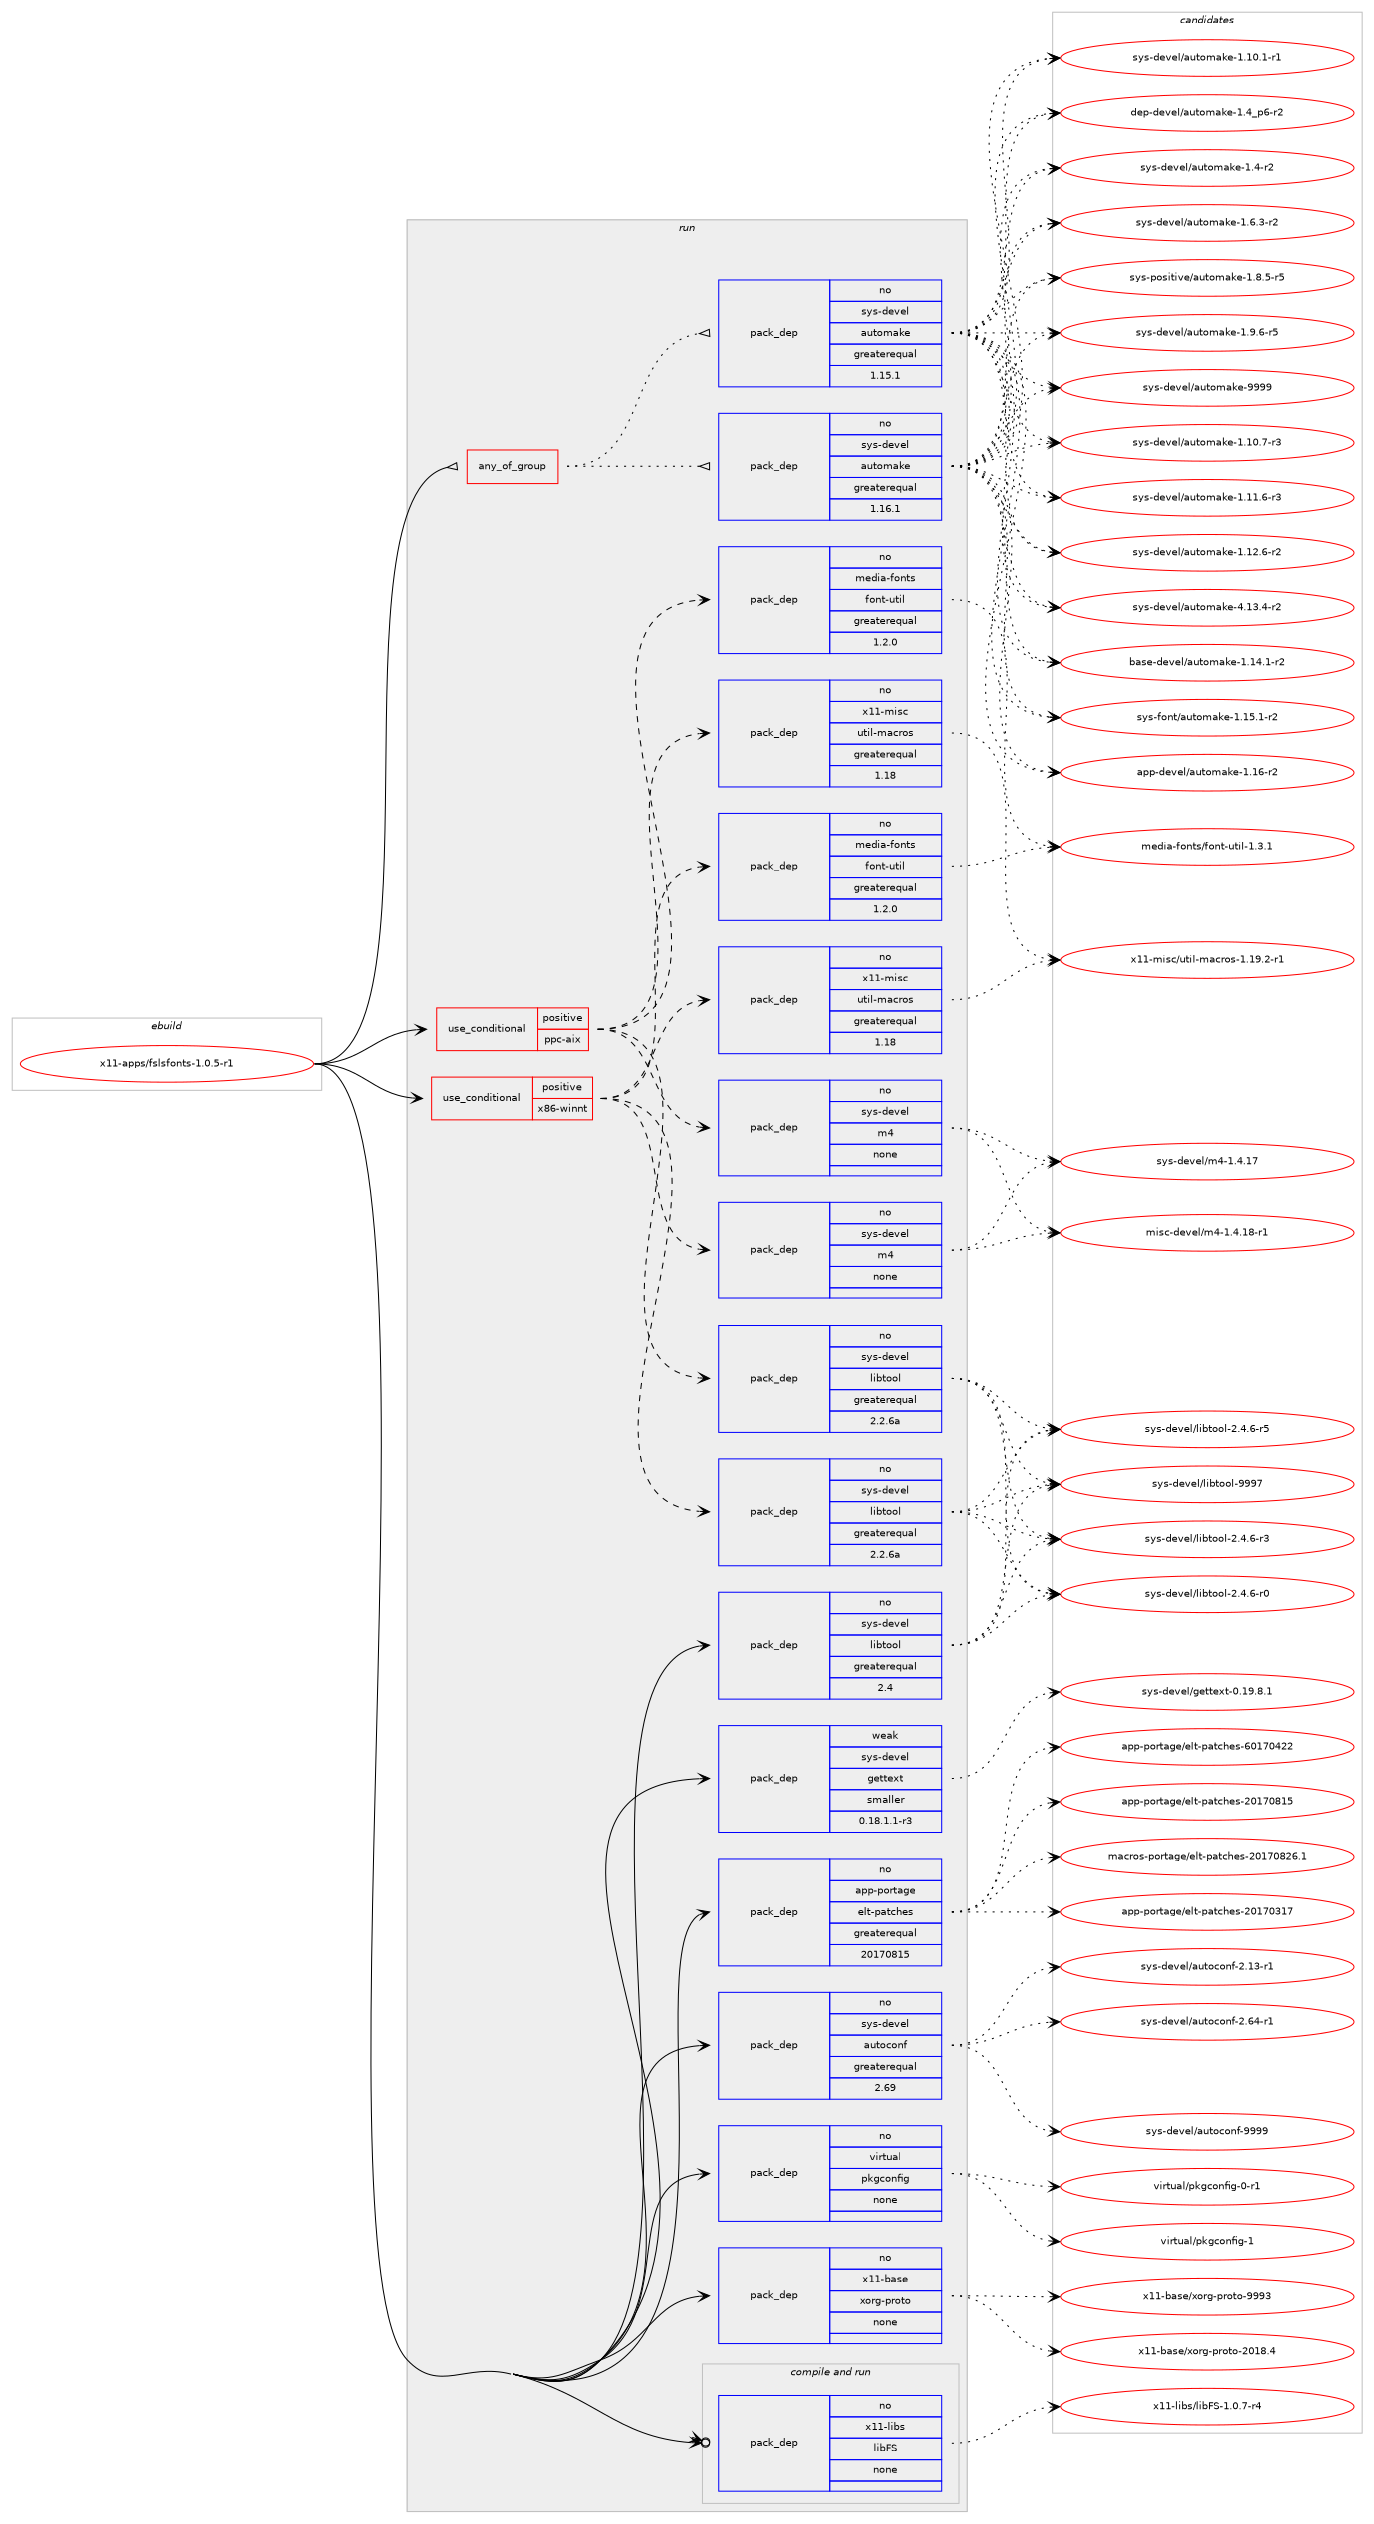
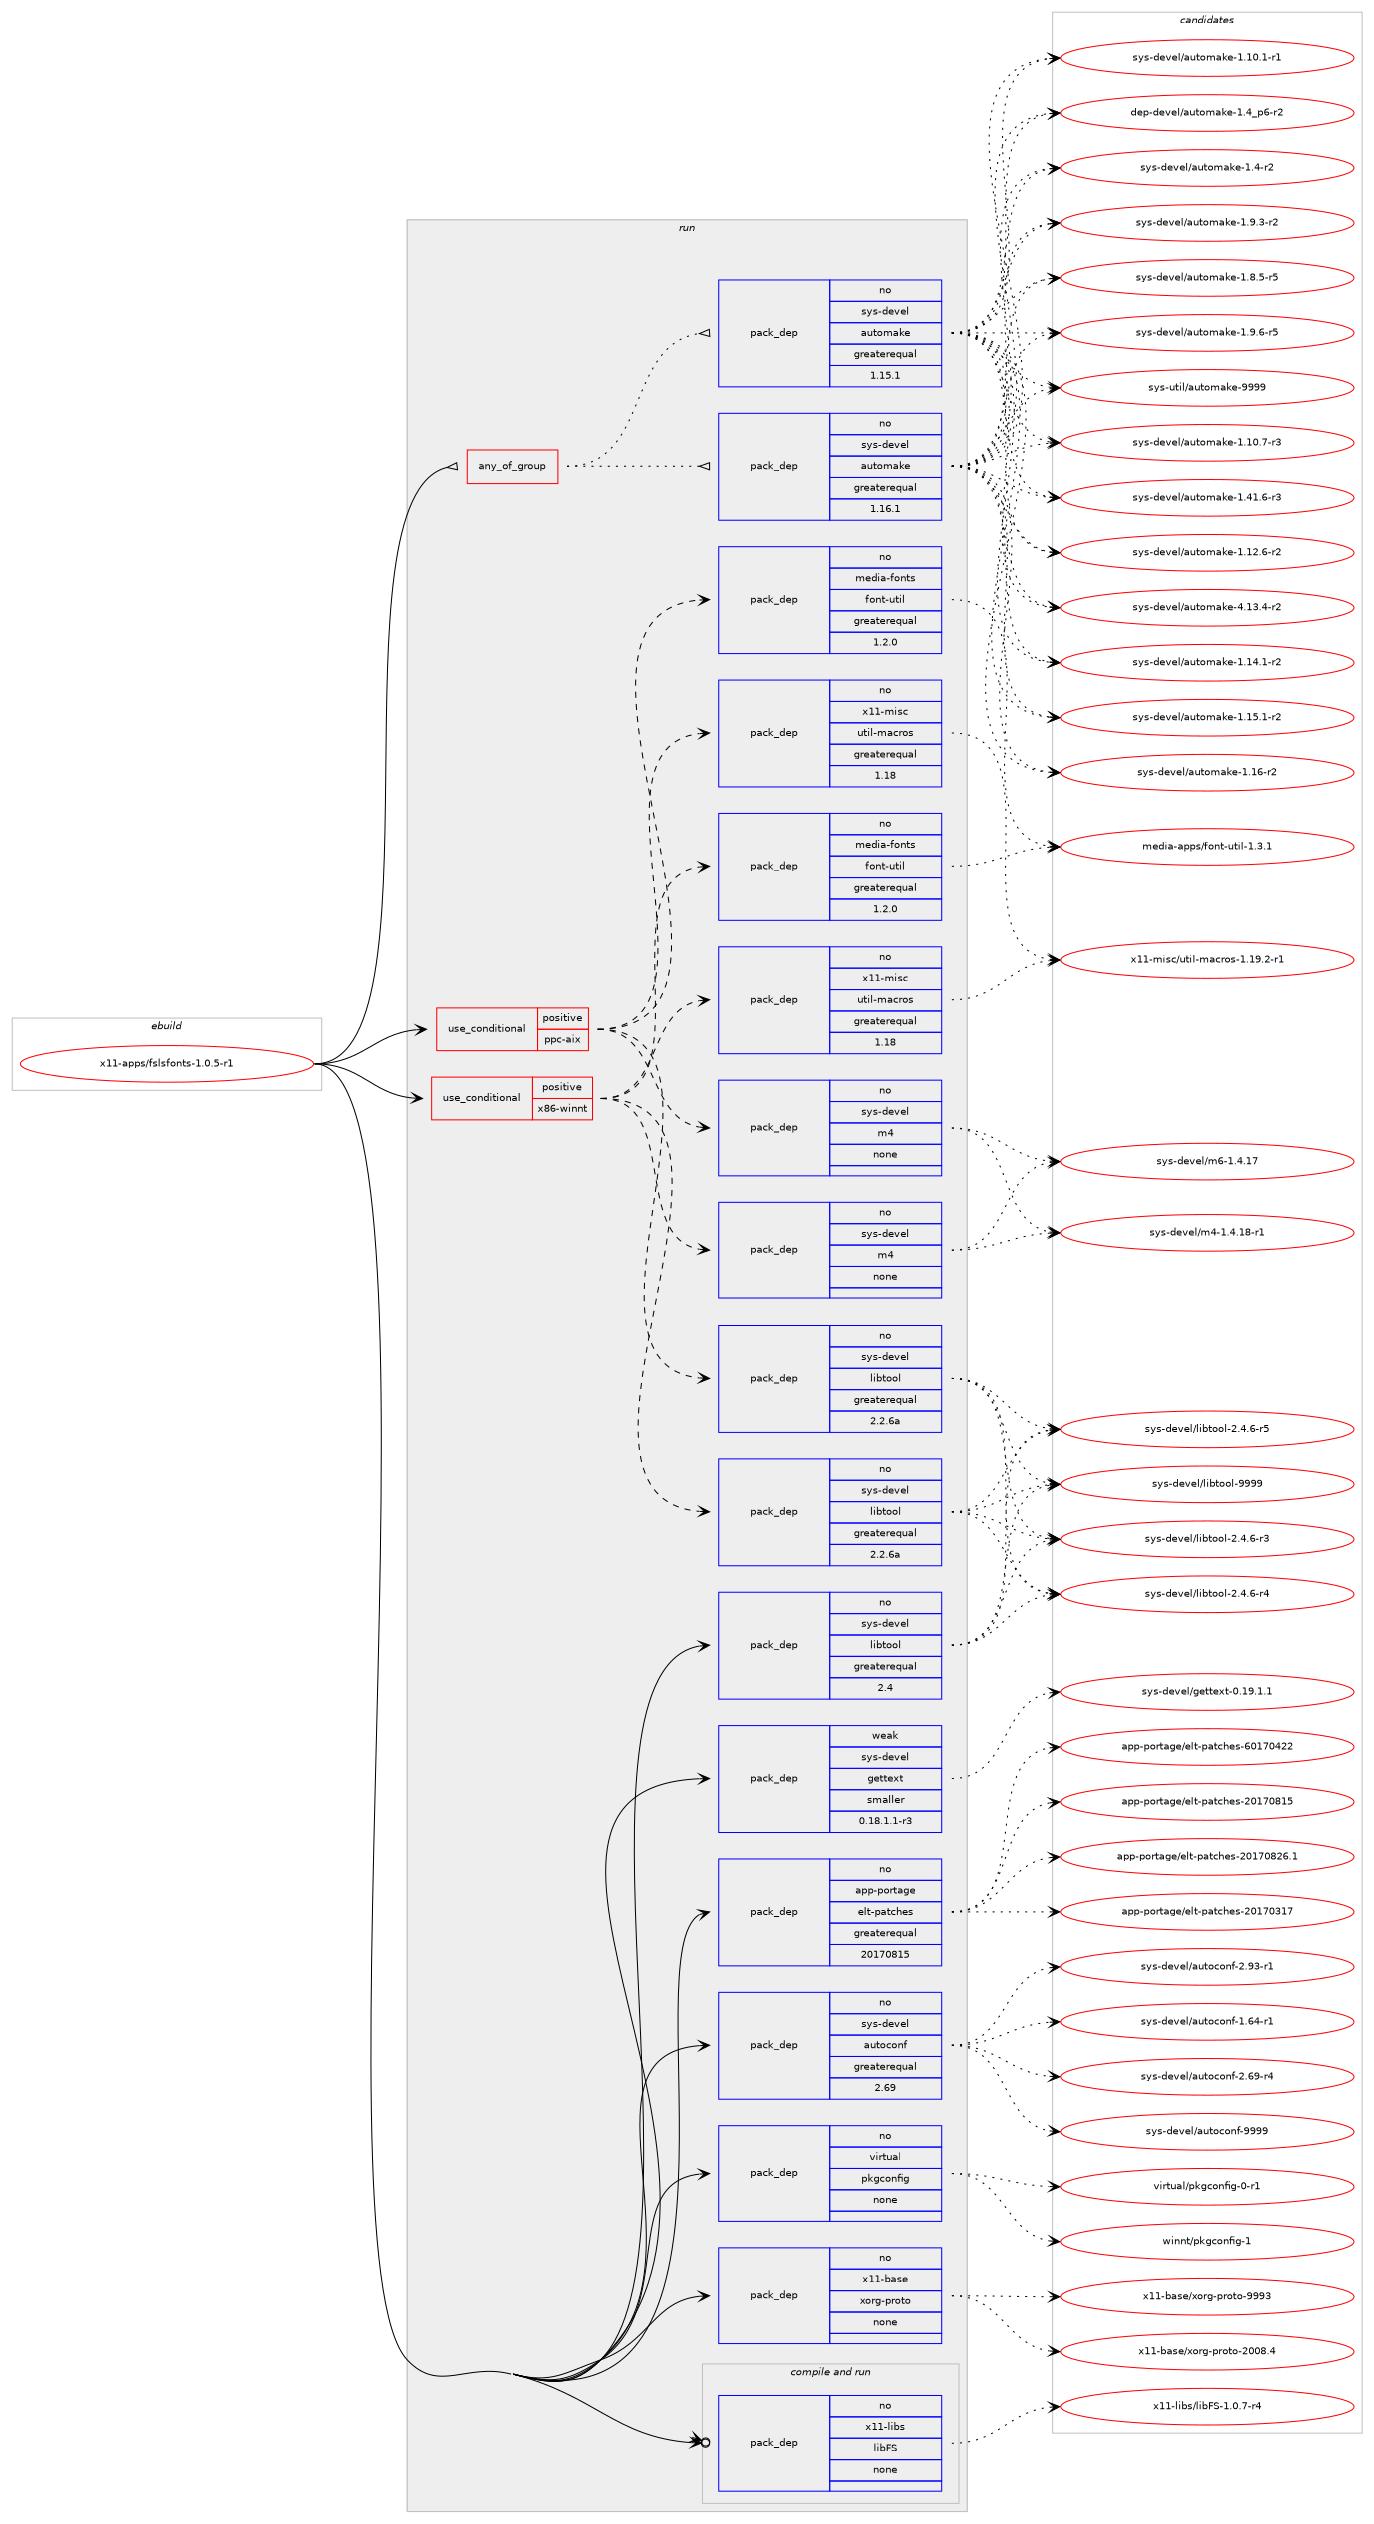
node "sys-devel/automake-1.6.3-r2": label "sys-devel/automake-1.6.3-r2" -> "sys-devel/automake-1.9.3-r2"
node "sys-positive/automake-1.8.5-r5": label "sys-positive/automake-1.8.5-r5" -> "sys-devel/automake-1.8.5-r5"
node "sys-devel/automake-9999": label "sys-devel/automake-9999" -> "sys-util/automake-9999"
node "sys-devel/automake-1.11.6-r3": label "sys-devel/automake-1.11.6-r3" -> "sys-devel/automake-1.41.6-r3"
node "base-devel/automake-1.14.1-r2": label "base-devel/automake-1.14.1-r2" -> "sys-devel/automake-1.14.1-r2"
node "sys-font/automake-1.15.1-r2": label "sys-font/automake-1.15.1-r2" -> "sys-devel/automake-1.15.1-r2"
node "app-devel/automake-1.16-r2": label "app-devel/automake-1.16-r2" -> "sys-devel/automake-1.16-r2"
node "media-fonts/font-util-1.3.1": label "media-fonts/font-util-1.3.1" -> "media-apps/font-util-1.3.1"
node "sys-devel/m4-1.4.17": label "sys-devel/m4-1.4.17" -> "sys-devel/m6-1.4.17"
node "misc-devel/m4-1.4.18-r1": label "misc-devel/m4-1.4.18-r1" -> "sys-devel/m4-1.4.18-r1"
node "sys-devel/libtool-9997": label "sys-devel/libtool-9997" -> "sys-devel/libtool-9999"
node "sys-devel/libtool-2.4.6-r0": label "sys-devel/libtool-2.4.6-r0" -> "sys-devel/libtool-2.4.6-r4"
node "sys-devel/gettext-0.19.8.1": label "sys-devel/gettext-0.19.8.1" -> "sys-devel/gettext-0.19.1.1"
node "macros-portage/elt-patches-20170826.1": label "macros-portage/elt-patches-20170826.1" -> "app-portage/elt-patches-20170826.1"
node "sys-devel/autoconf-2.13-r1": label "sys-devel/autoconf-2.13-r1" -> "sys-devel/autoconf-2.93-r1"
node "sys-devel/autoconf-2.64-r1": label "sys-devel/autoconf-2.64-r1" -> "sys-devel/autoconf-1.64-r1"
node "sys-devel/autoconf-2.69-r4": added
node "virtual/pkgconfig-1": label "virtual/pkgconfig-1" -> "winnt/pkgconfig-1"
node "x11-base/xorg-proto-2018.4": label "x11-base/xorg-proto-2018.4" -> "x11-base/xorg-proto-2008.4"
